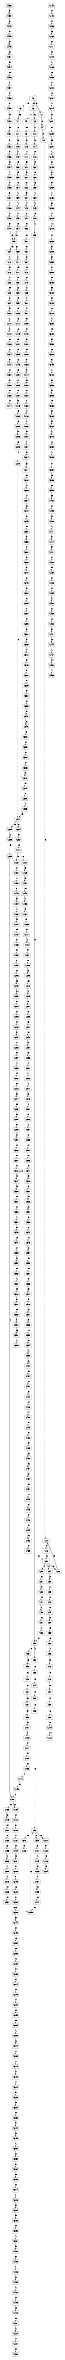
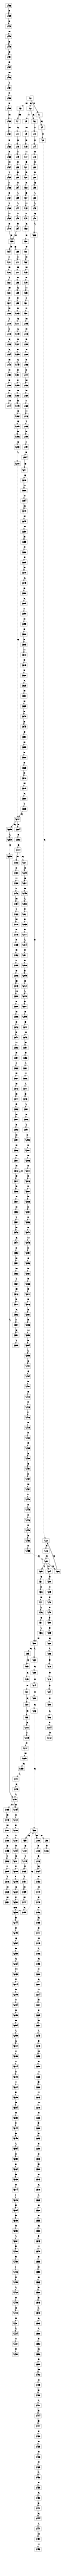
node "S132": added
